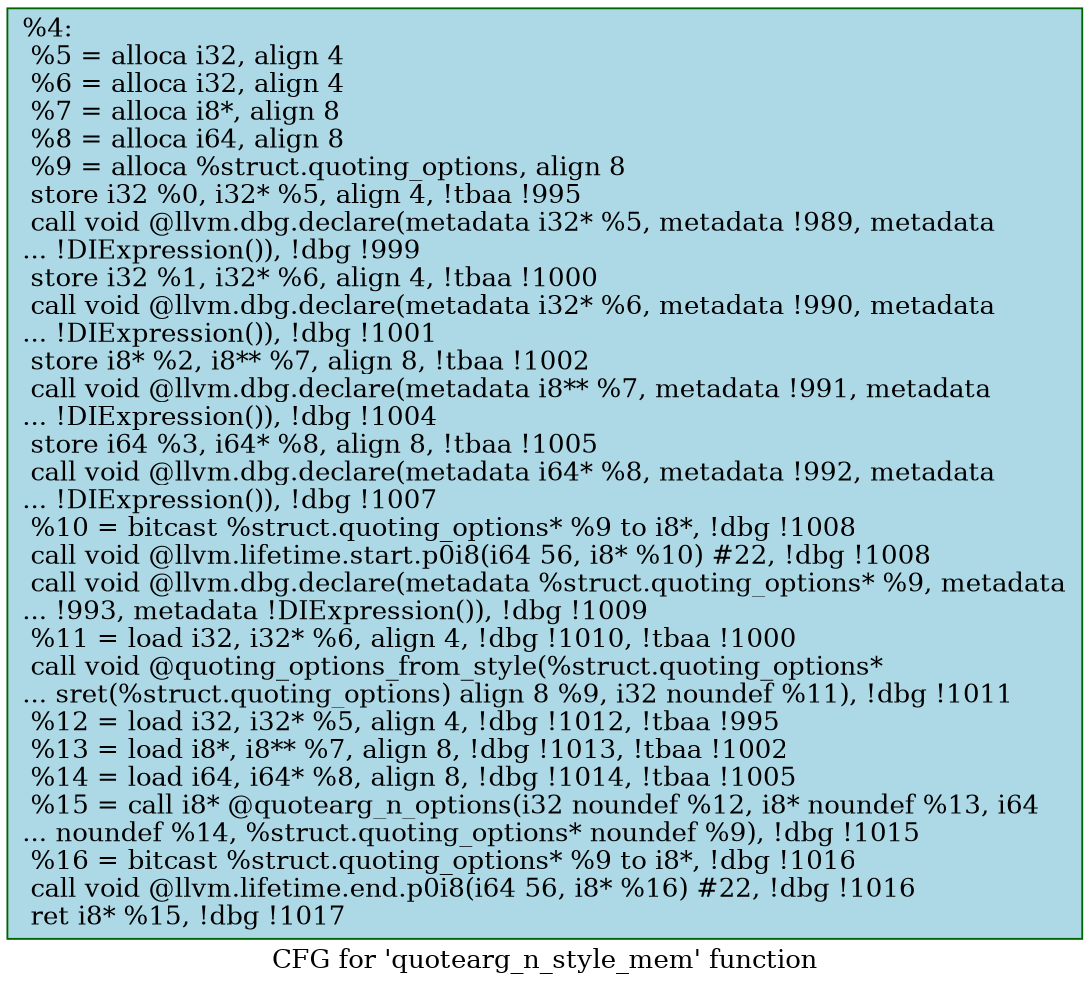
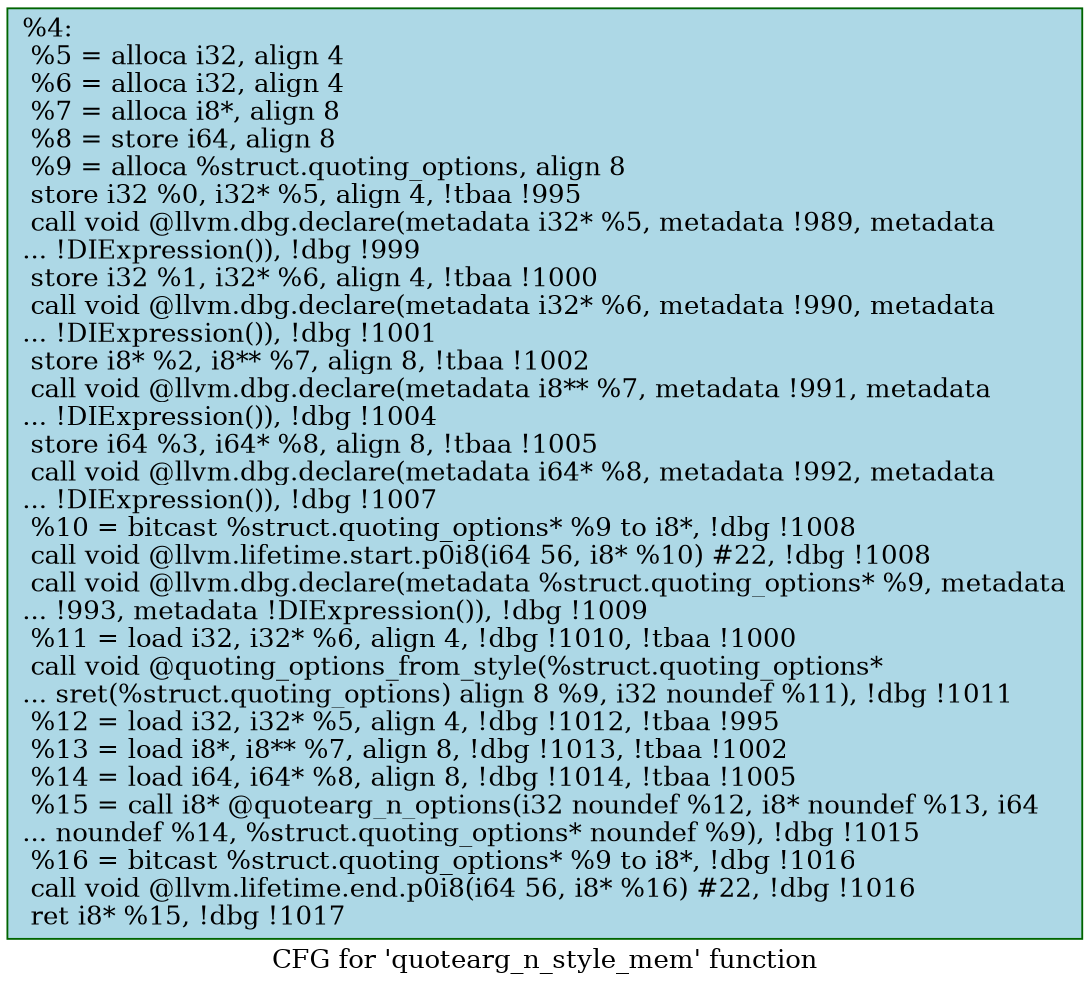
node "%4:": text "%8 = alloca i64, align 8" -> "%8 = store i64, align 8"
